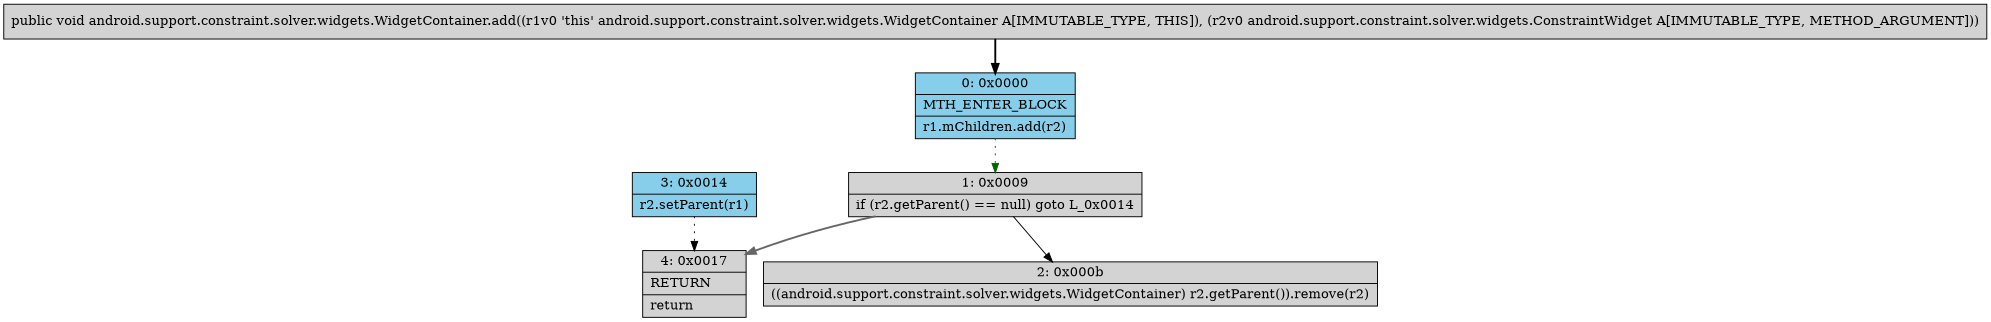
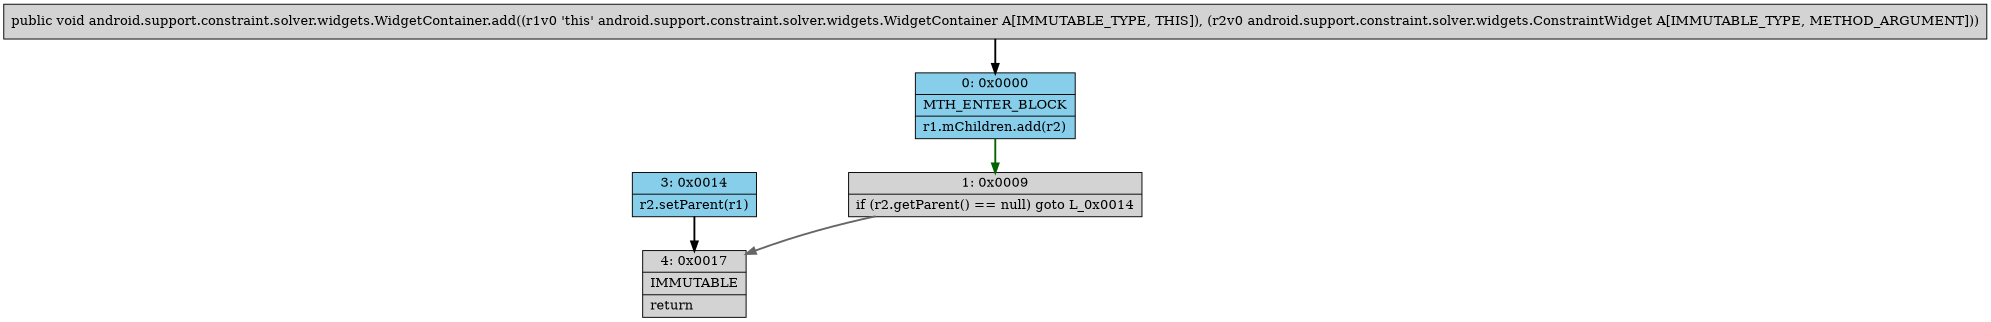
edge "0: 0x0000" -> "1: 0x0009": style dotted -> bold
edge "3: 0x0014" -> "4: 0x0017": style dotted -> bold
node "4: 0x0017": text "RETURN" -> "IMMUTABLE"
node "2: 0x000b": removed
